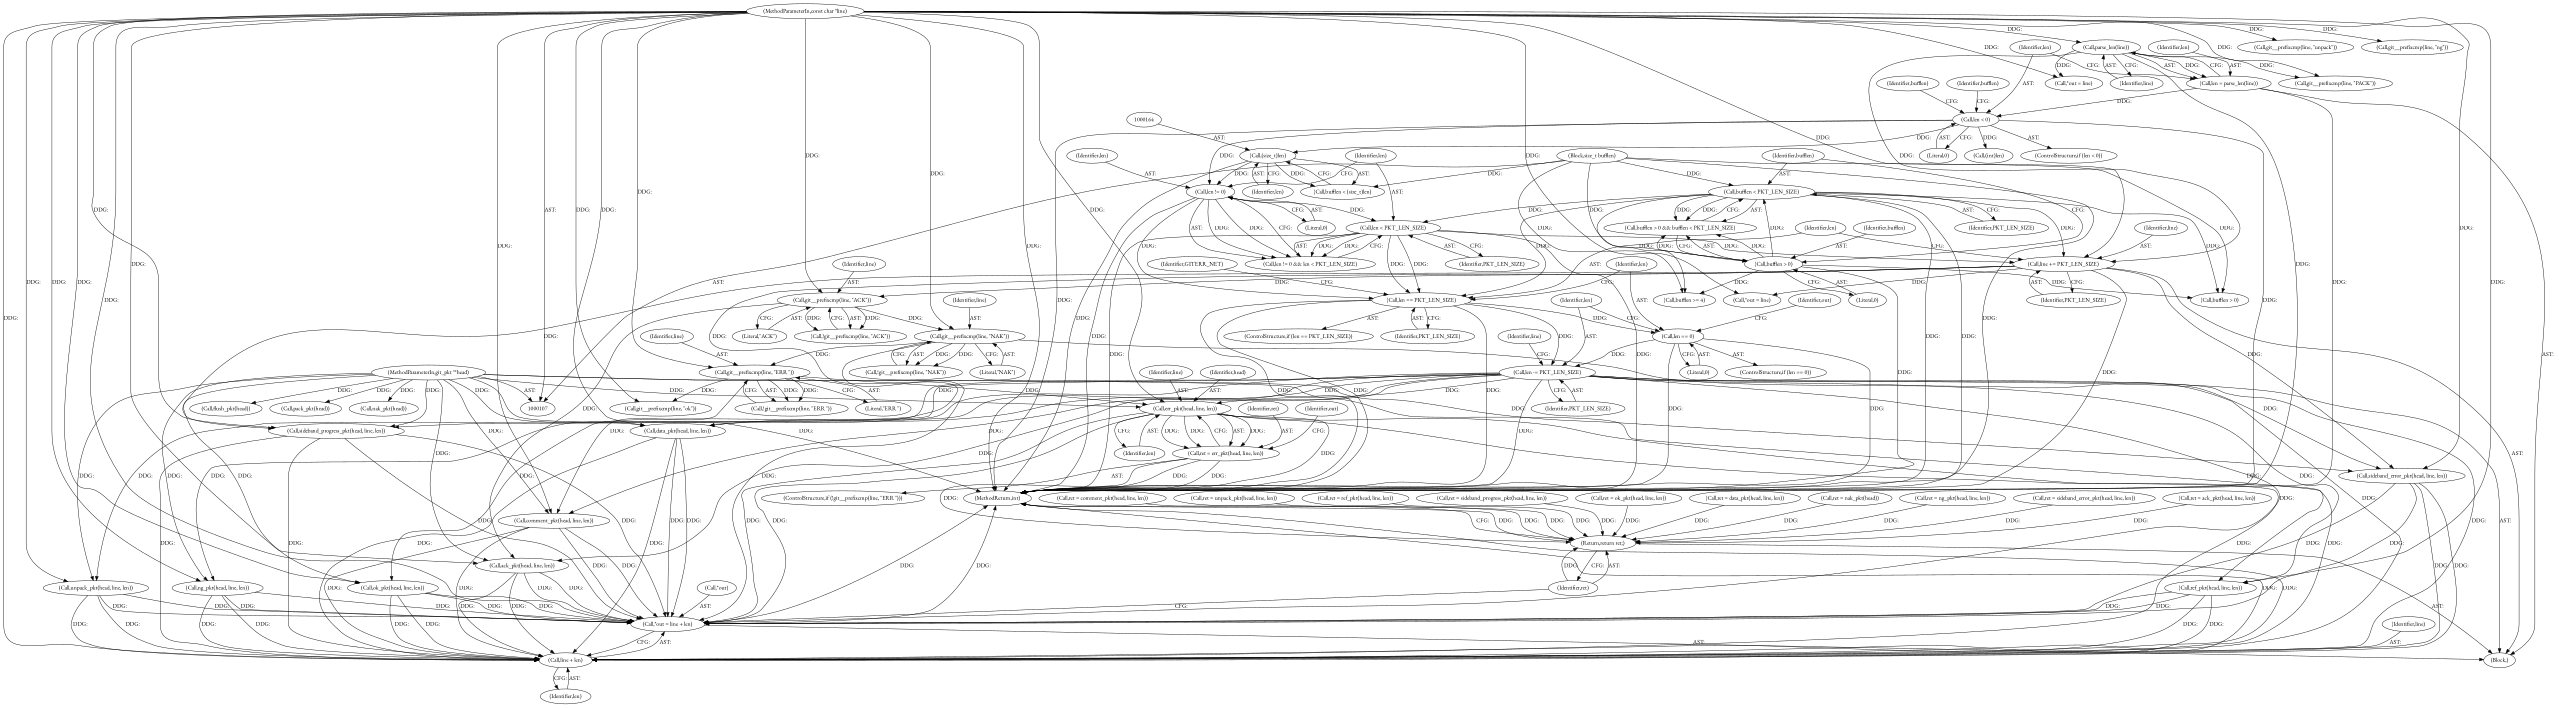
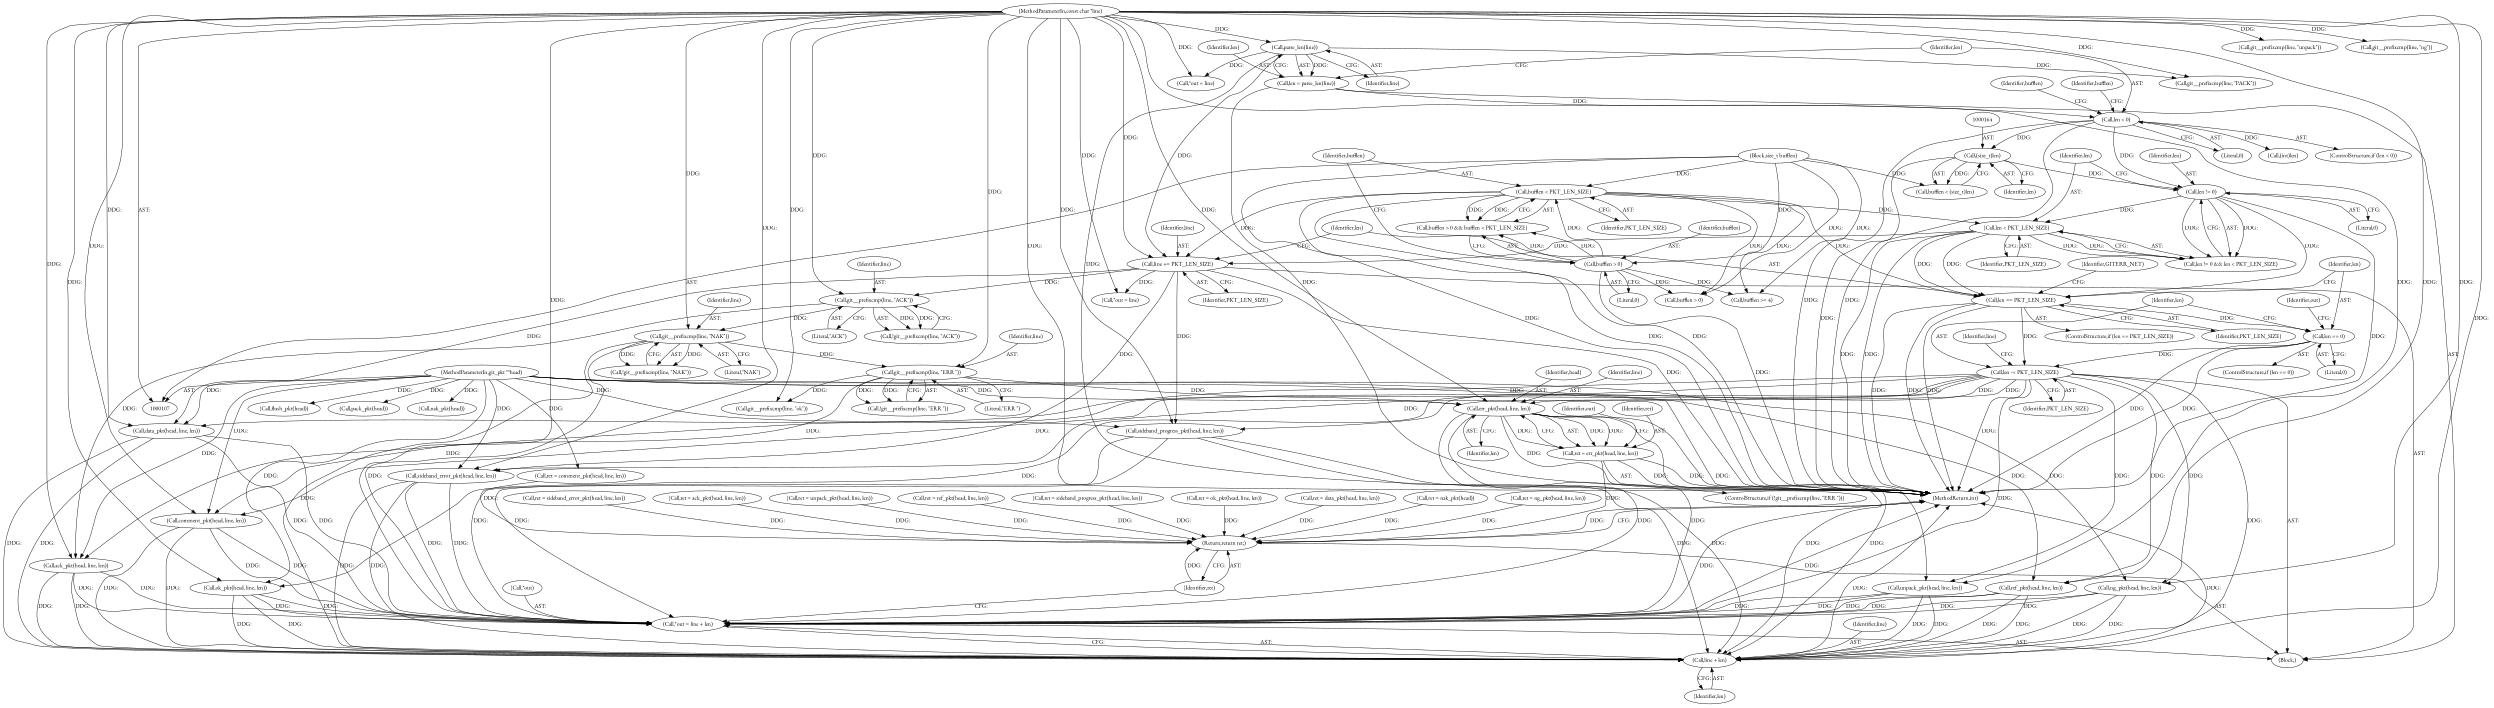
edge "(MethodParameterIn,git_pkt **head)" -> "(MethodReturn,int)": now "(MethodParameterIn,git_pkt **head)" -> "(Call,ret = comment_pkt(head, line, len))"
